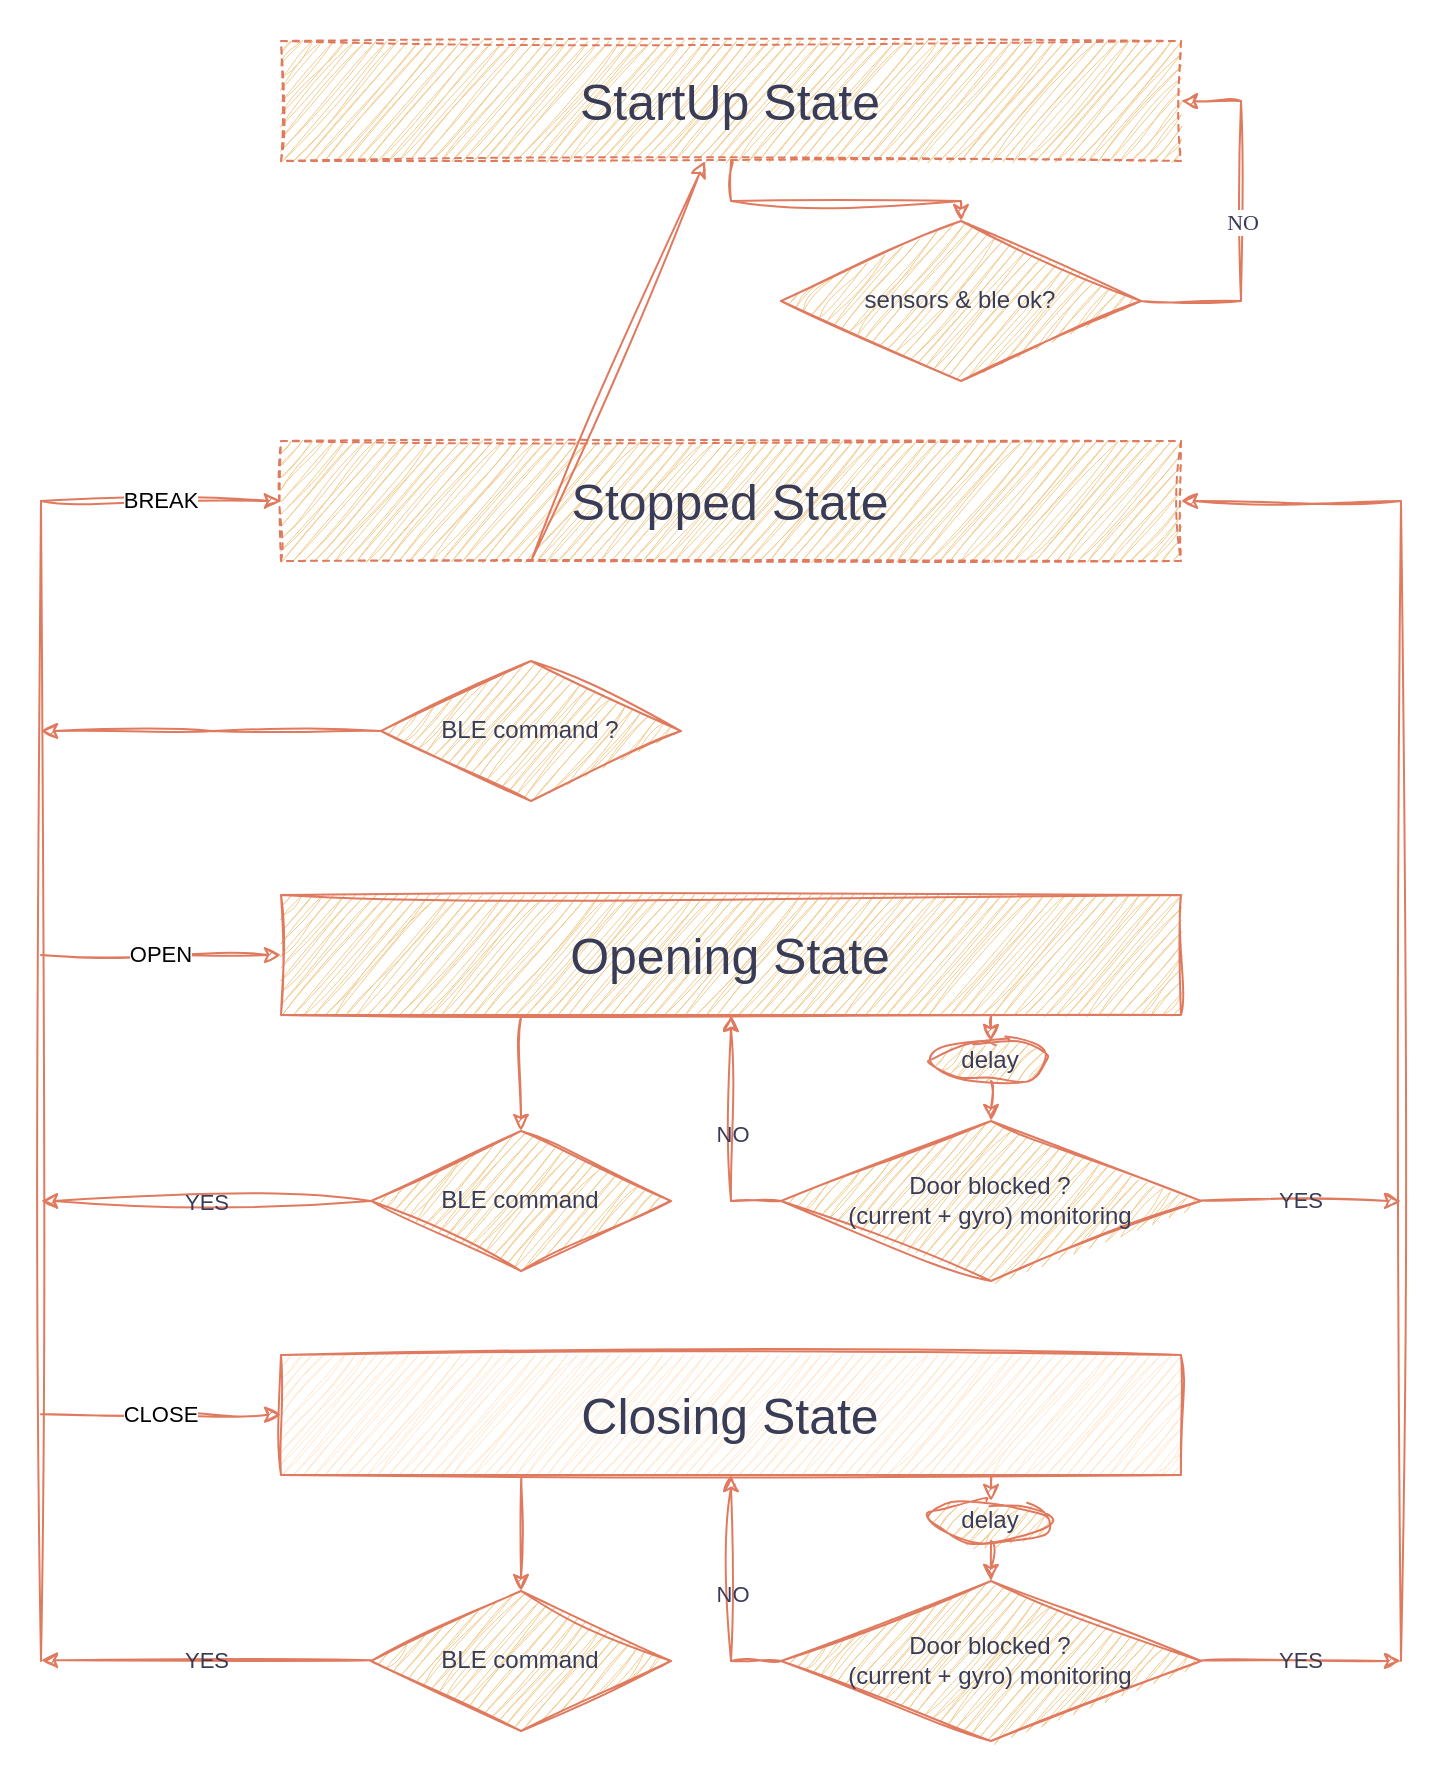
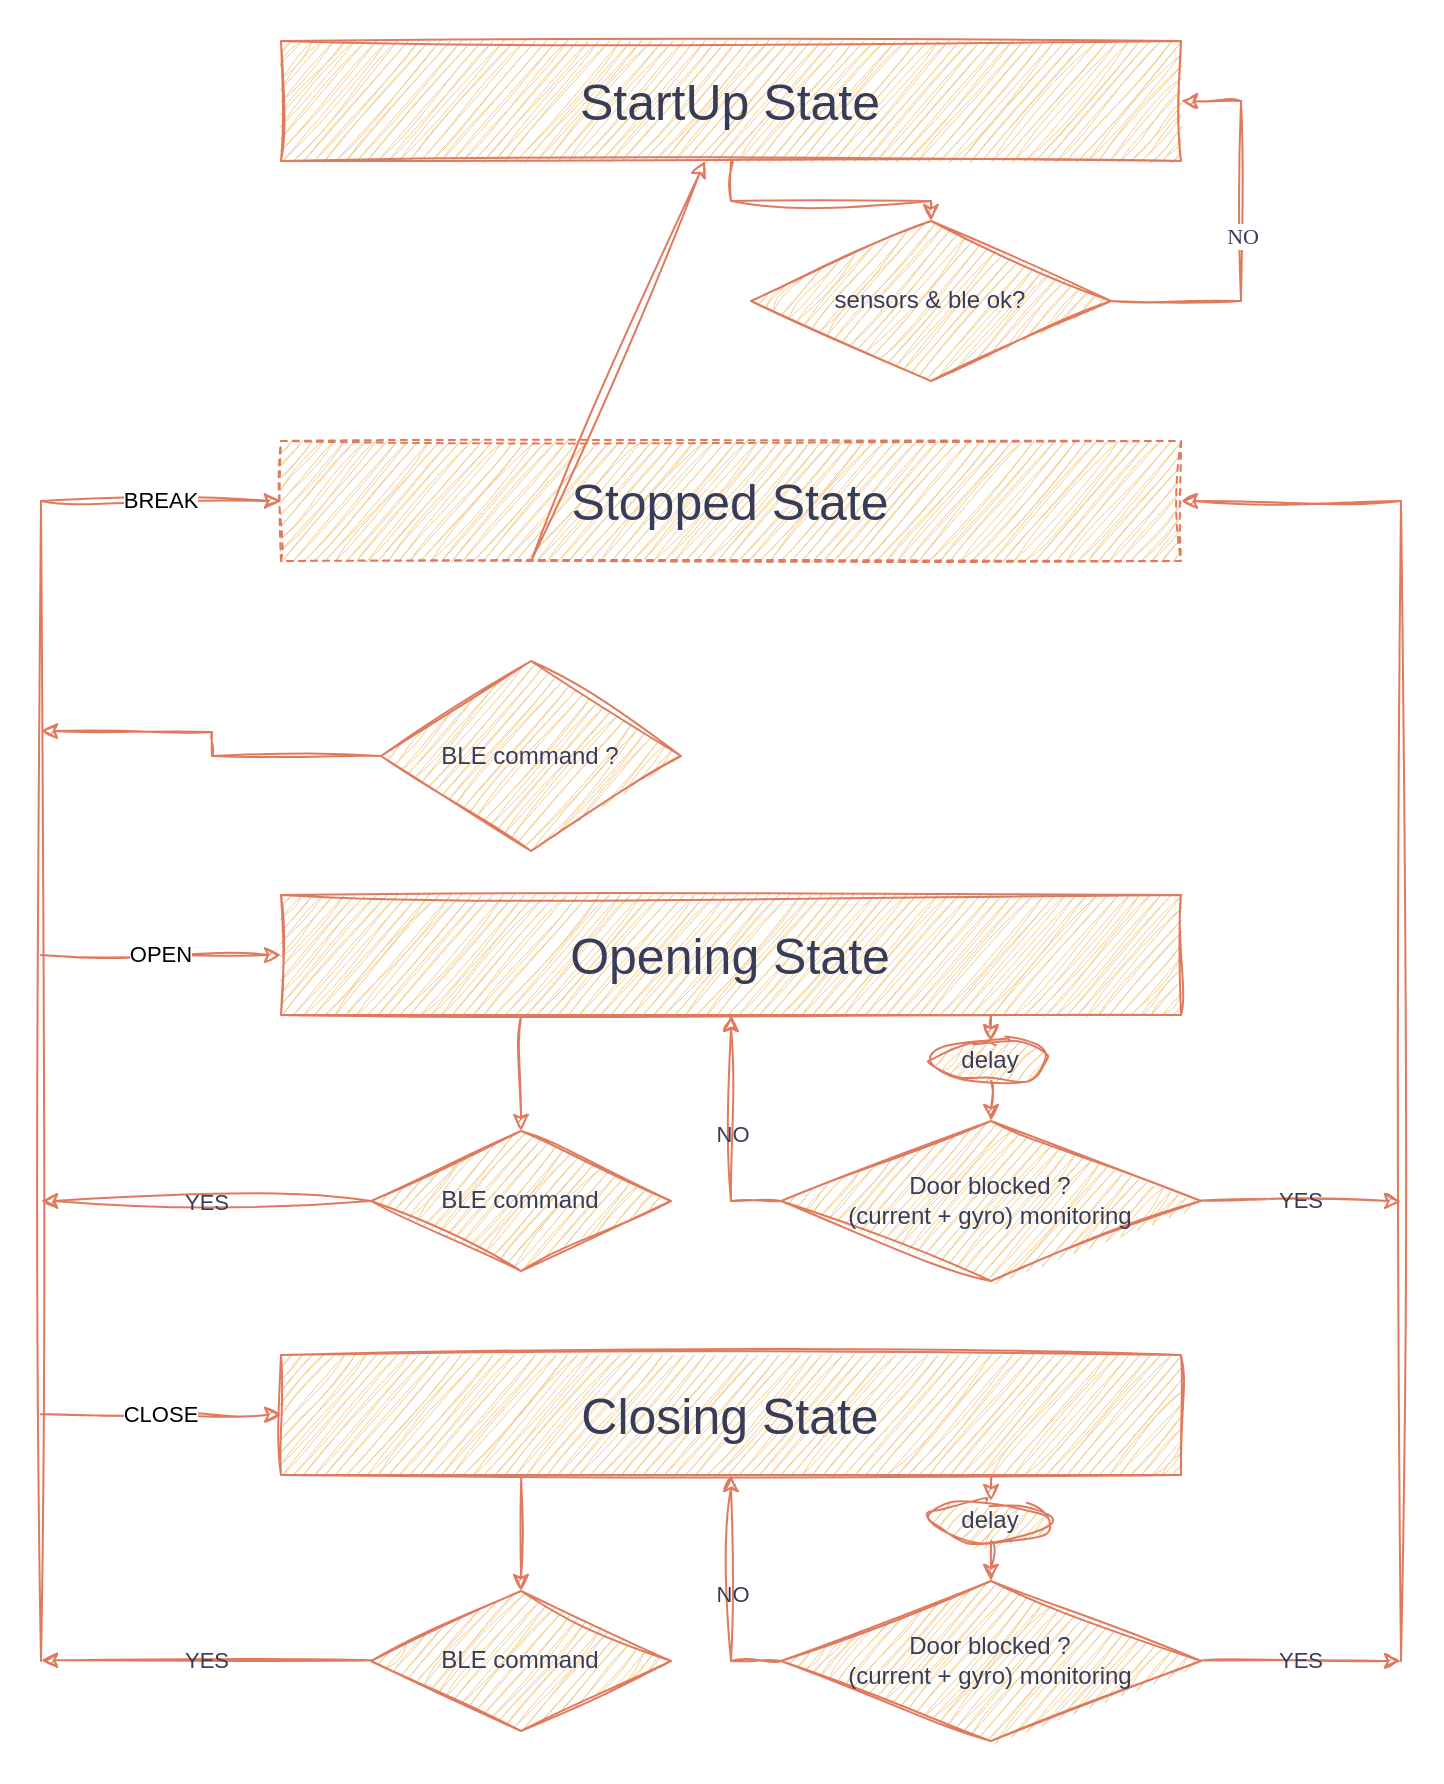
node "StartUp State": style dashed -> solid
node "sensors & ble ok?": moved (961, 301) -> (931, 301)
node "BLE command ?": size 300x140 -> 300x190
node "Closing State": fillcolor #ffe6cc -> #f2cc8f
